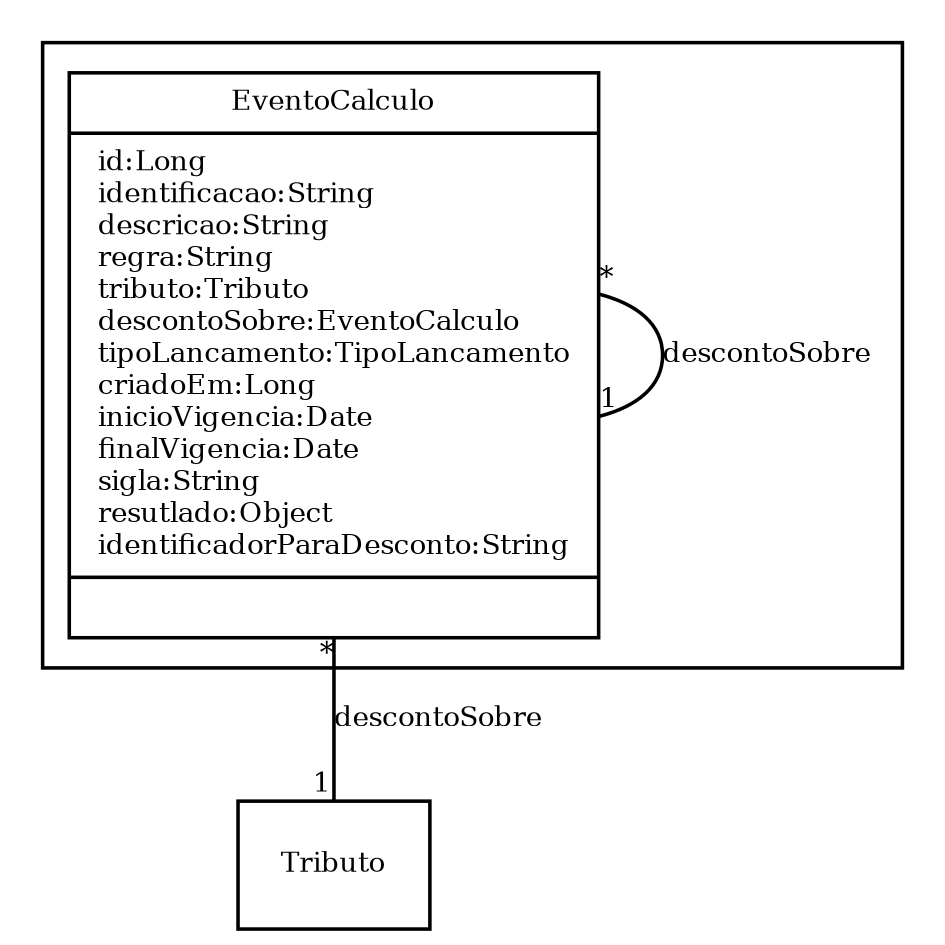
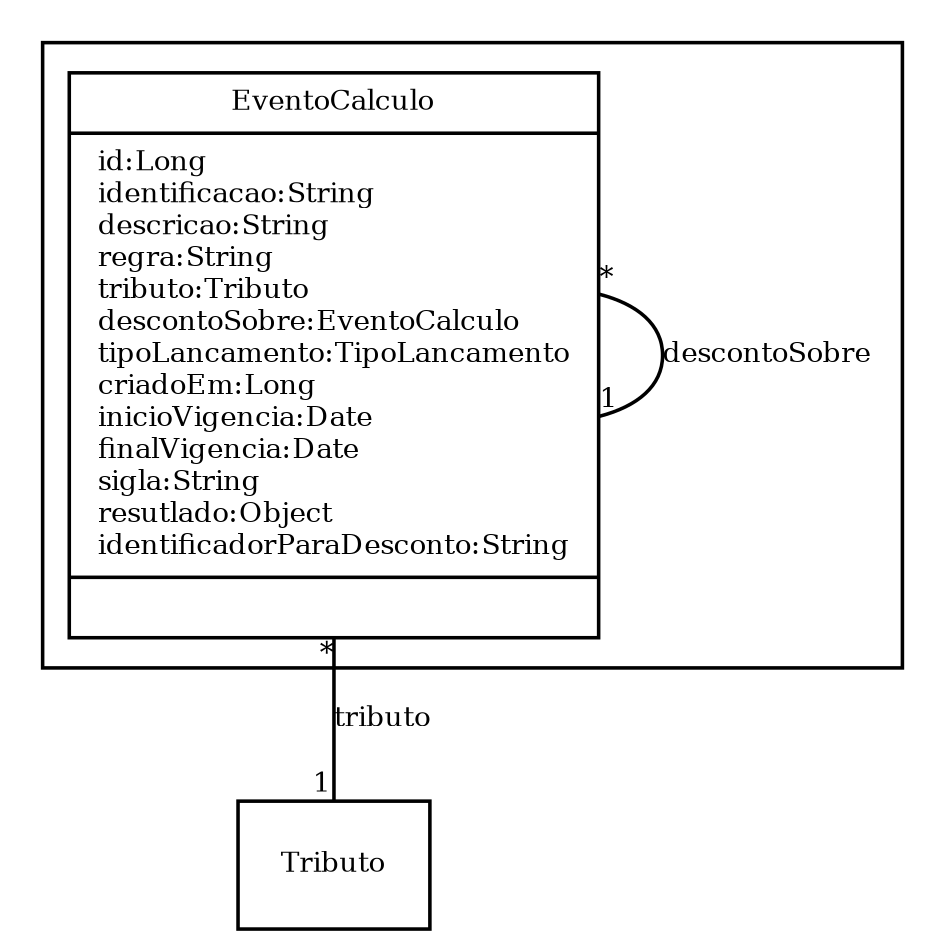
edge "EventoCalculo" -- "Tributo": label "descontoSobre" -> "tributo"
